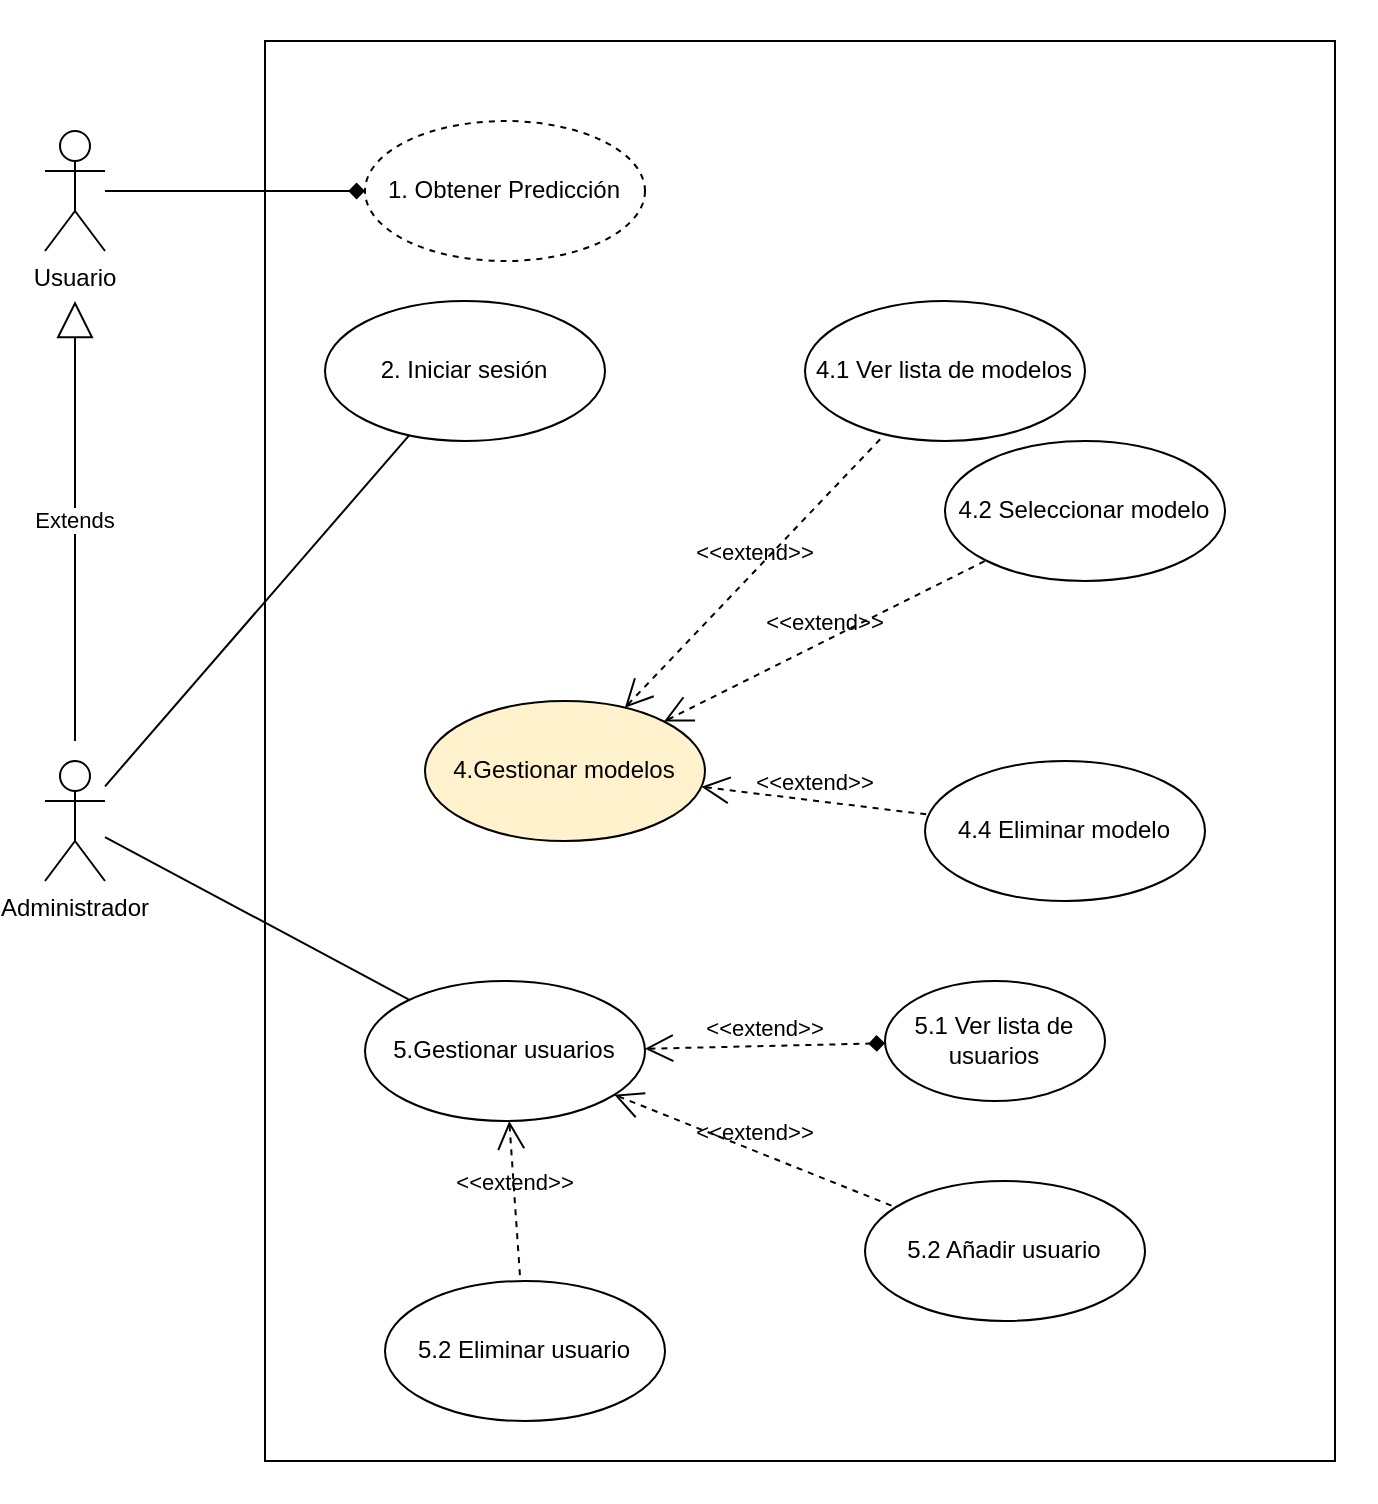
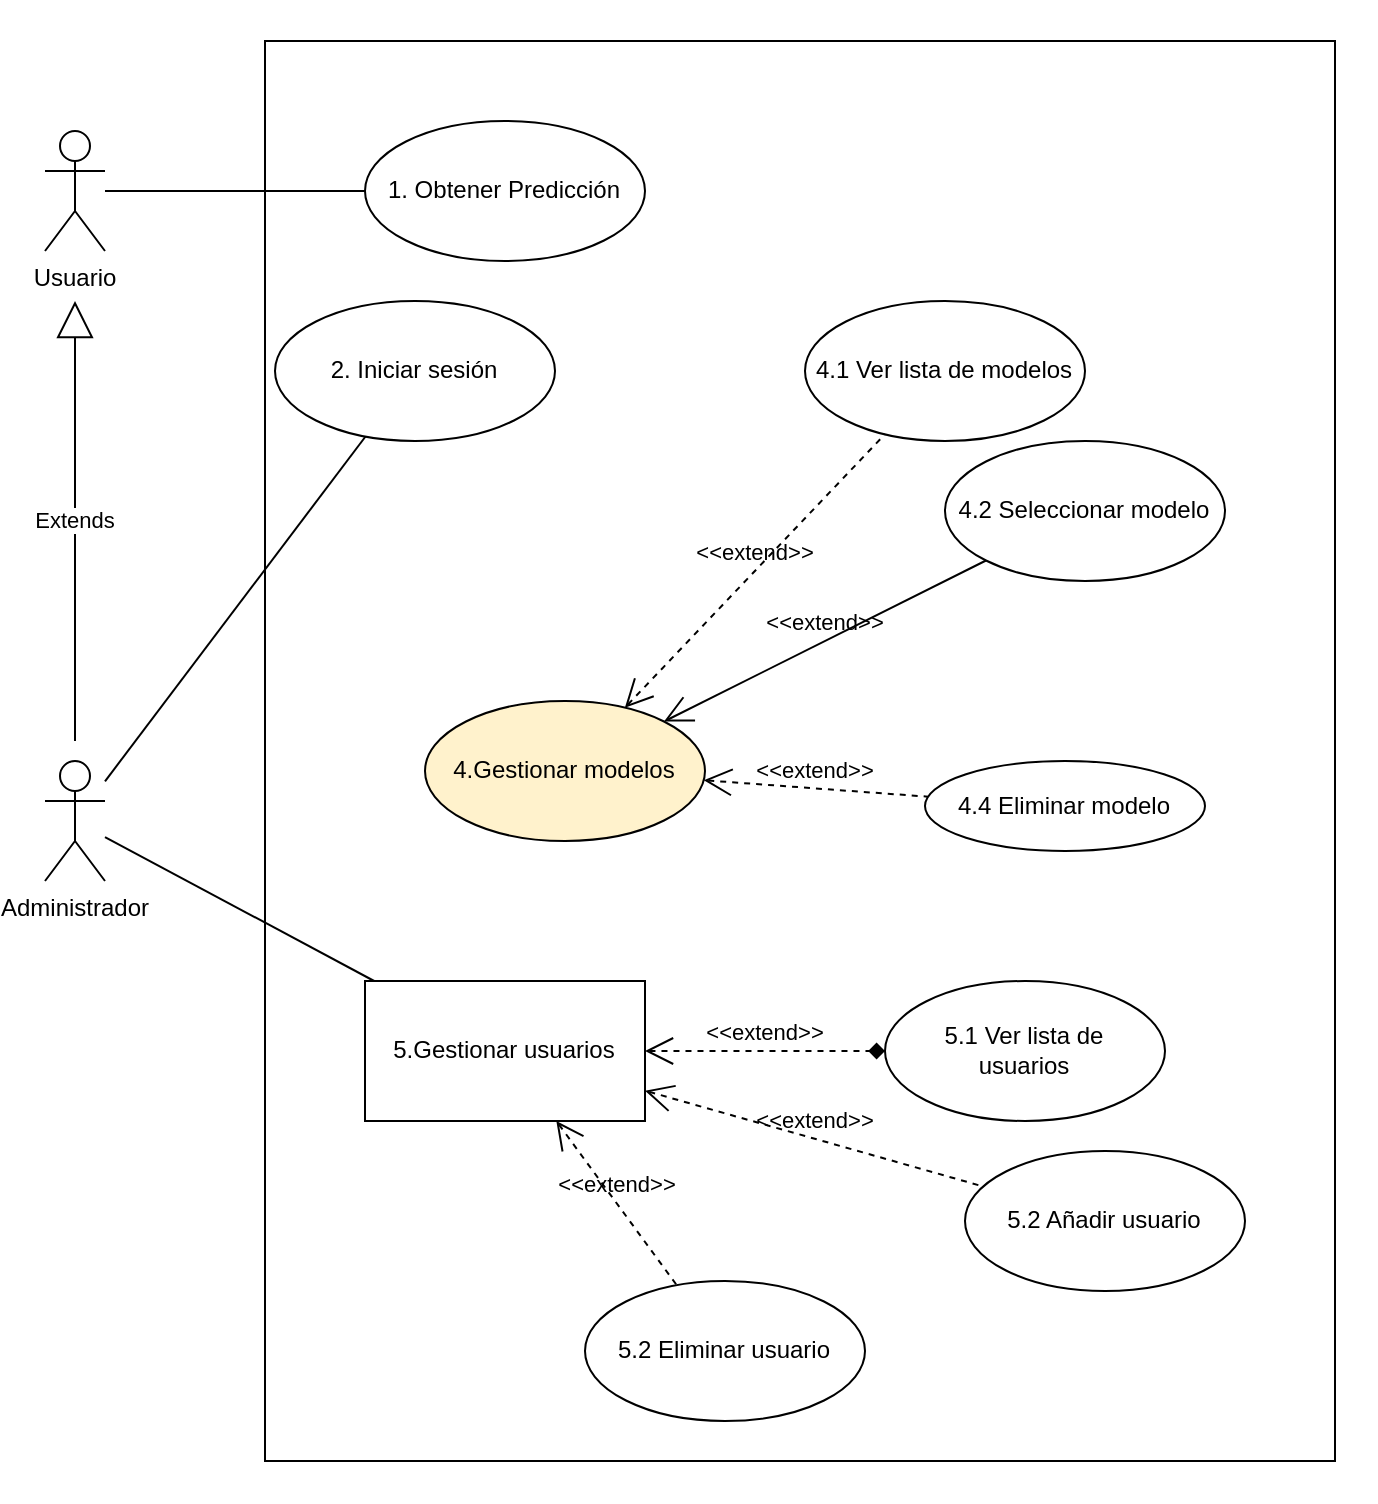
edge "Usuario" -> "1. Obtener Predicción": arrowhead diamond -> none
node "1. Obtener Predicción": style dashed -> solid
node "2. Iniciar sesión": moved (465, 371) -> (415, 371)
edge "4.2 Seleccionar modelo" -> "4.Gestionar modelos": style dashed -> solid
node "4.4 Eliminar modelo": size 280x140 -> 280x90
node "5.1 Ver lista de usuarios": size 220x120 -> 280x140
node "5.Gestionar usuarios": shape ellipse -> rectangle
node "5.2 Añadir usuario": moved (1005, 1251) -> (1105, 1221)
node "5.2 Eliminar usuario": moved (525, 1351) -> (725, 1351)
